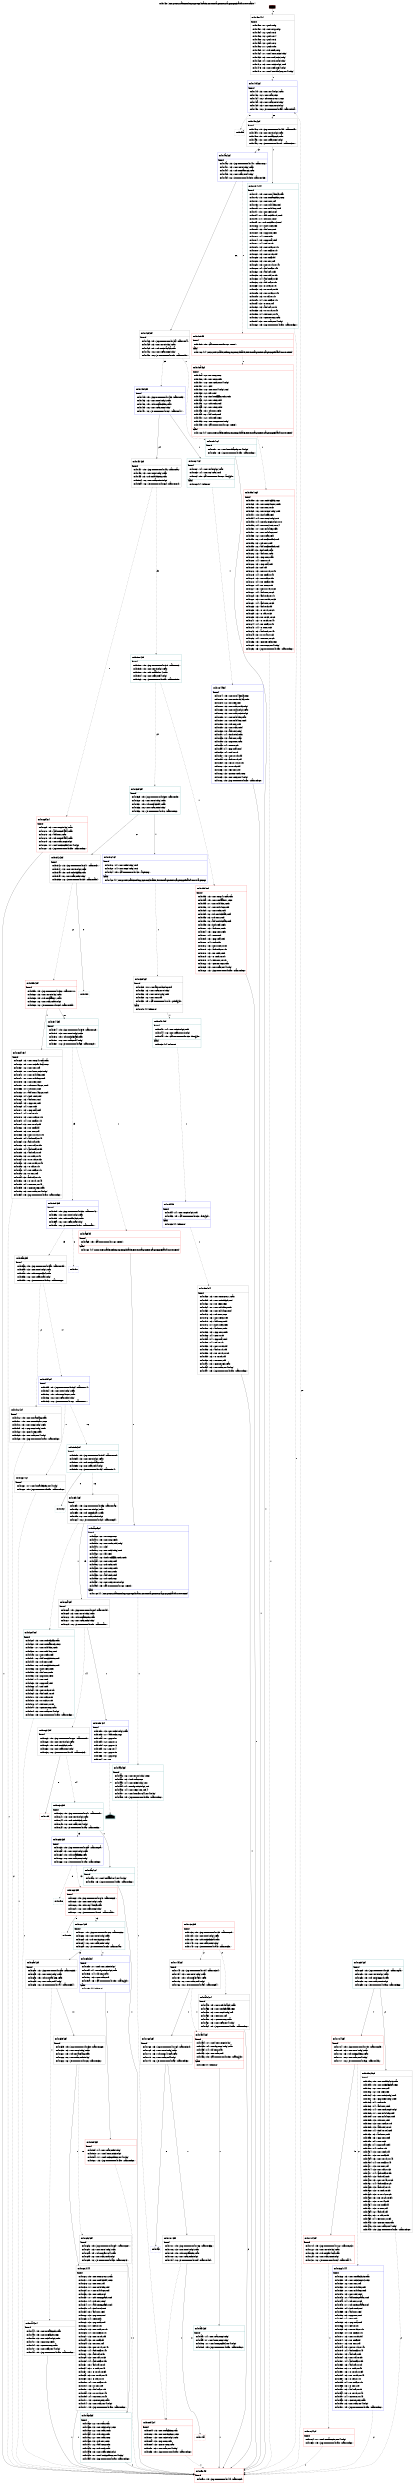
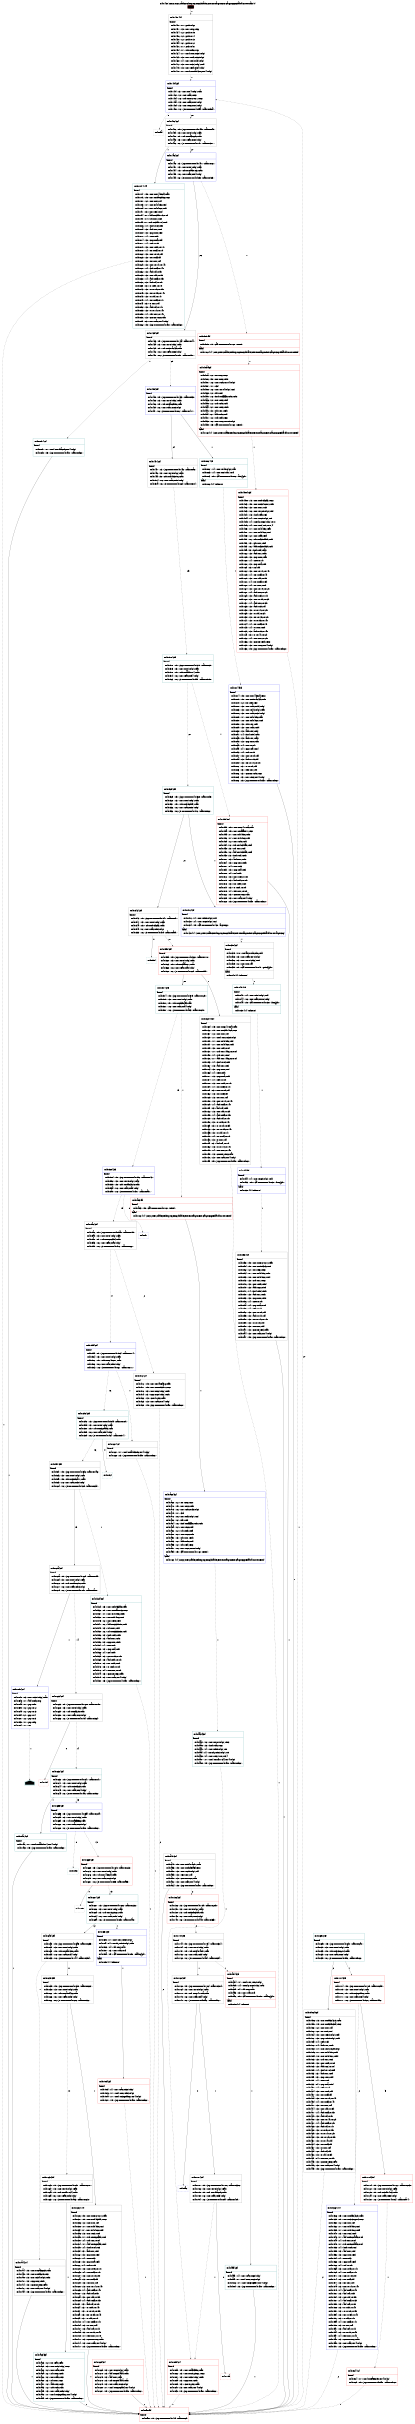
edge "0x4014f7 [25]" -> "0x401c6d [31]": removed, label "1"
edge "0x401736 [25]" -> "0x401a4e [27]": reversed
